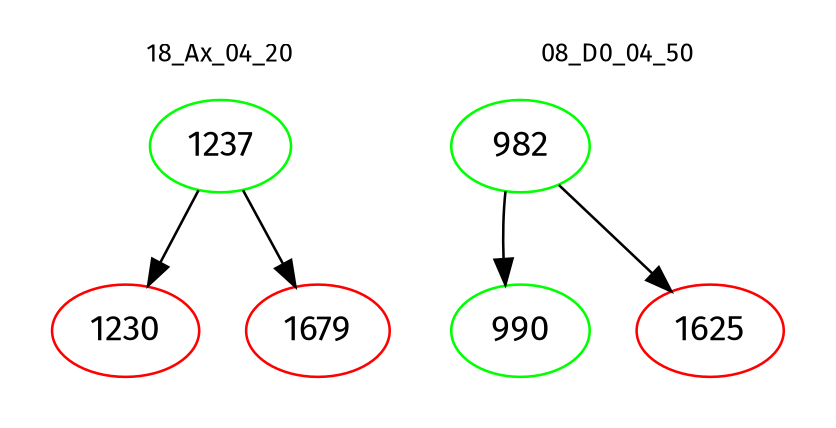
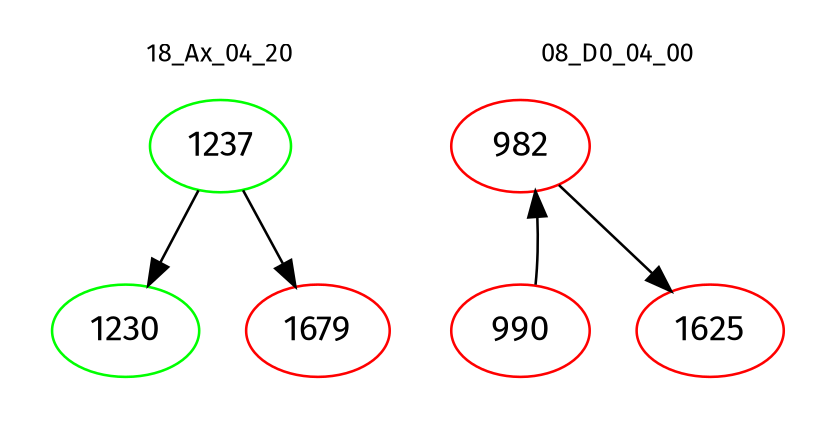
cluster "08_D0_04_50": label "08_D0_04_50" -> "08_D0_04_00"
node "982": color green -> red
edge "982" -> "990": reversed
node "1230": color red -> green
node "990": color green -> red
